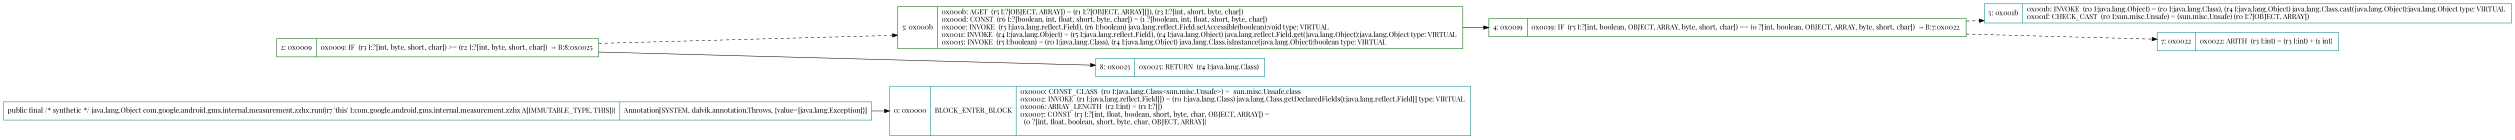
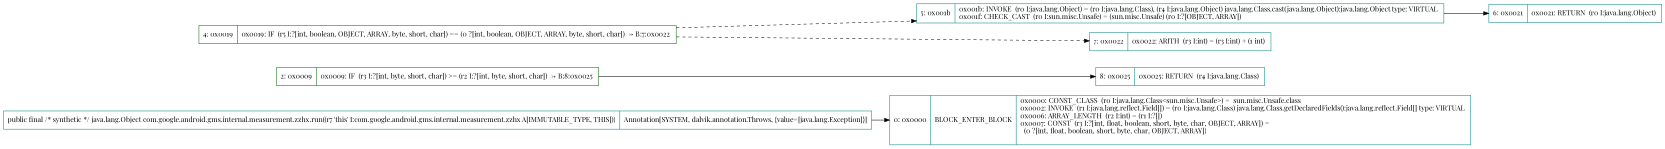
node "6: 0x0021": added
node "3: 0x000b": removed
